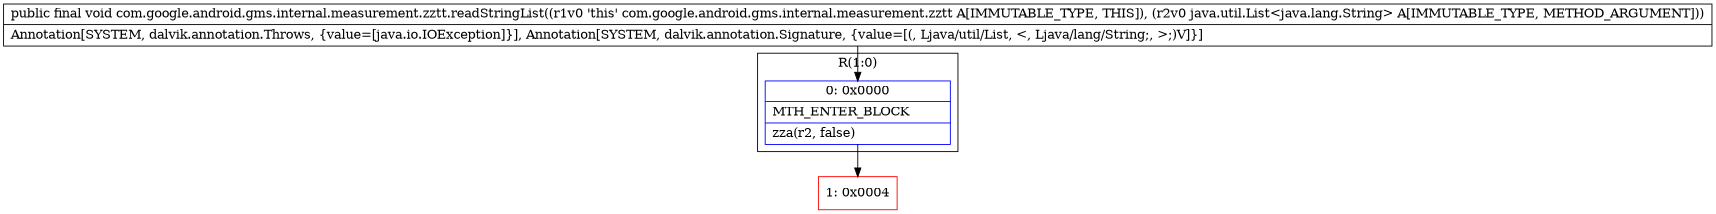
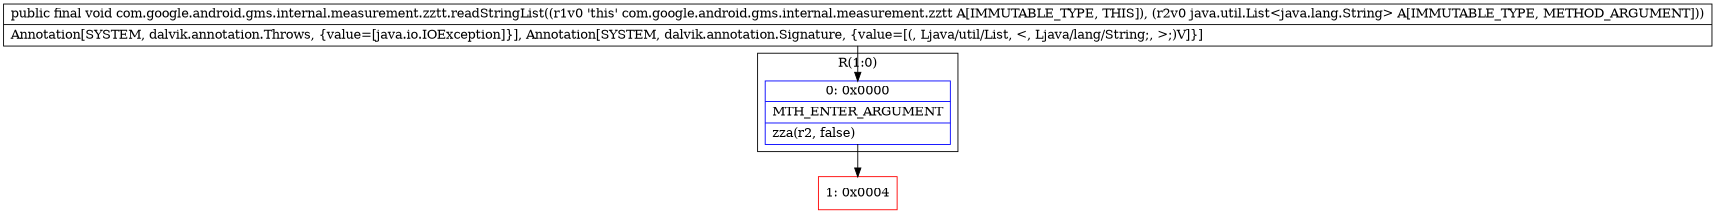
node "0: 0x0000": text "MTH_ENTER_BLOCK" -> "MTH_ENTER_ARGUMENT"
